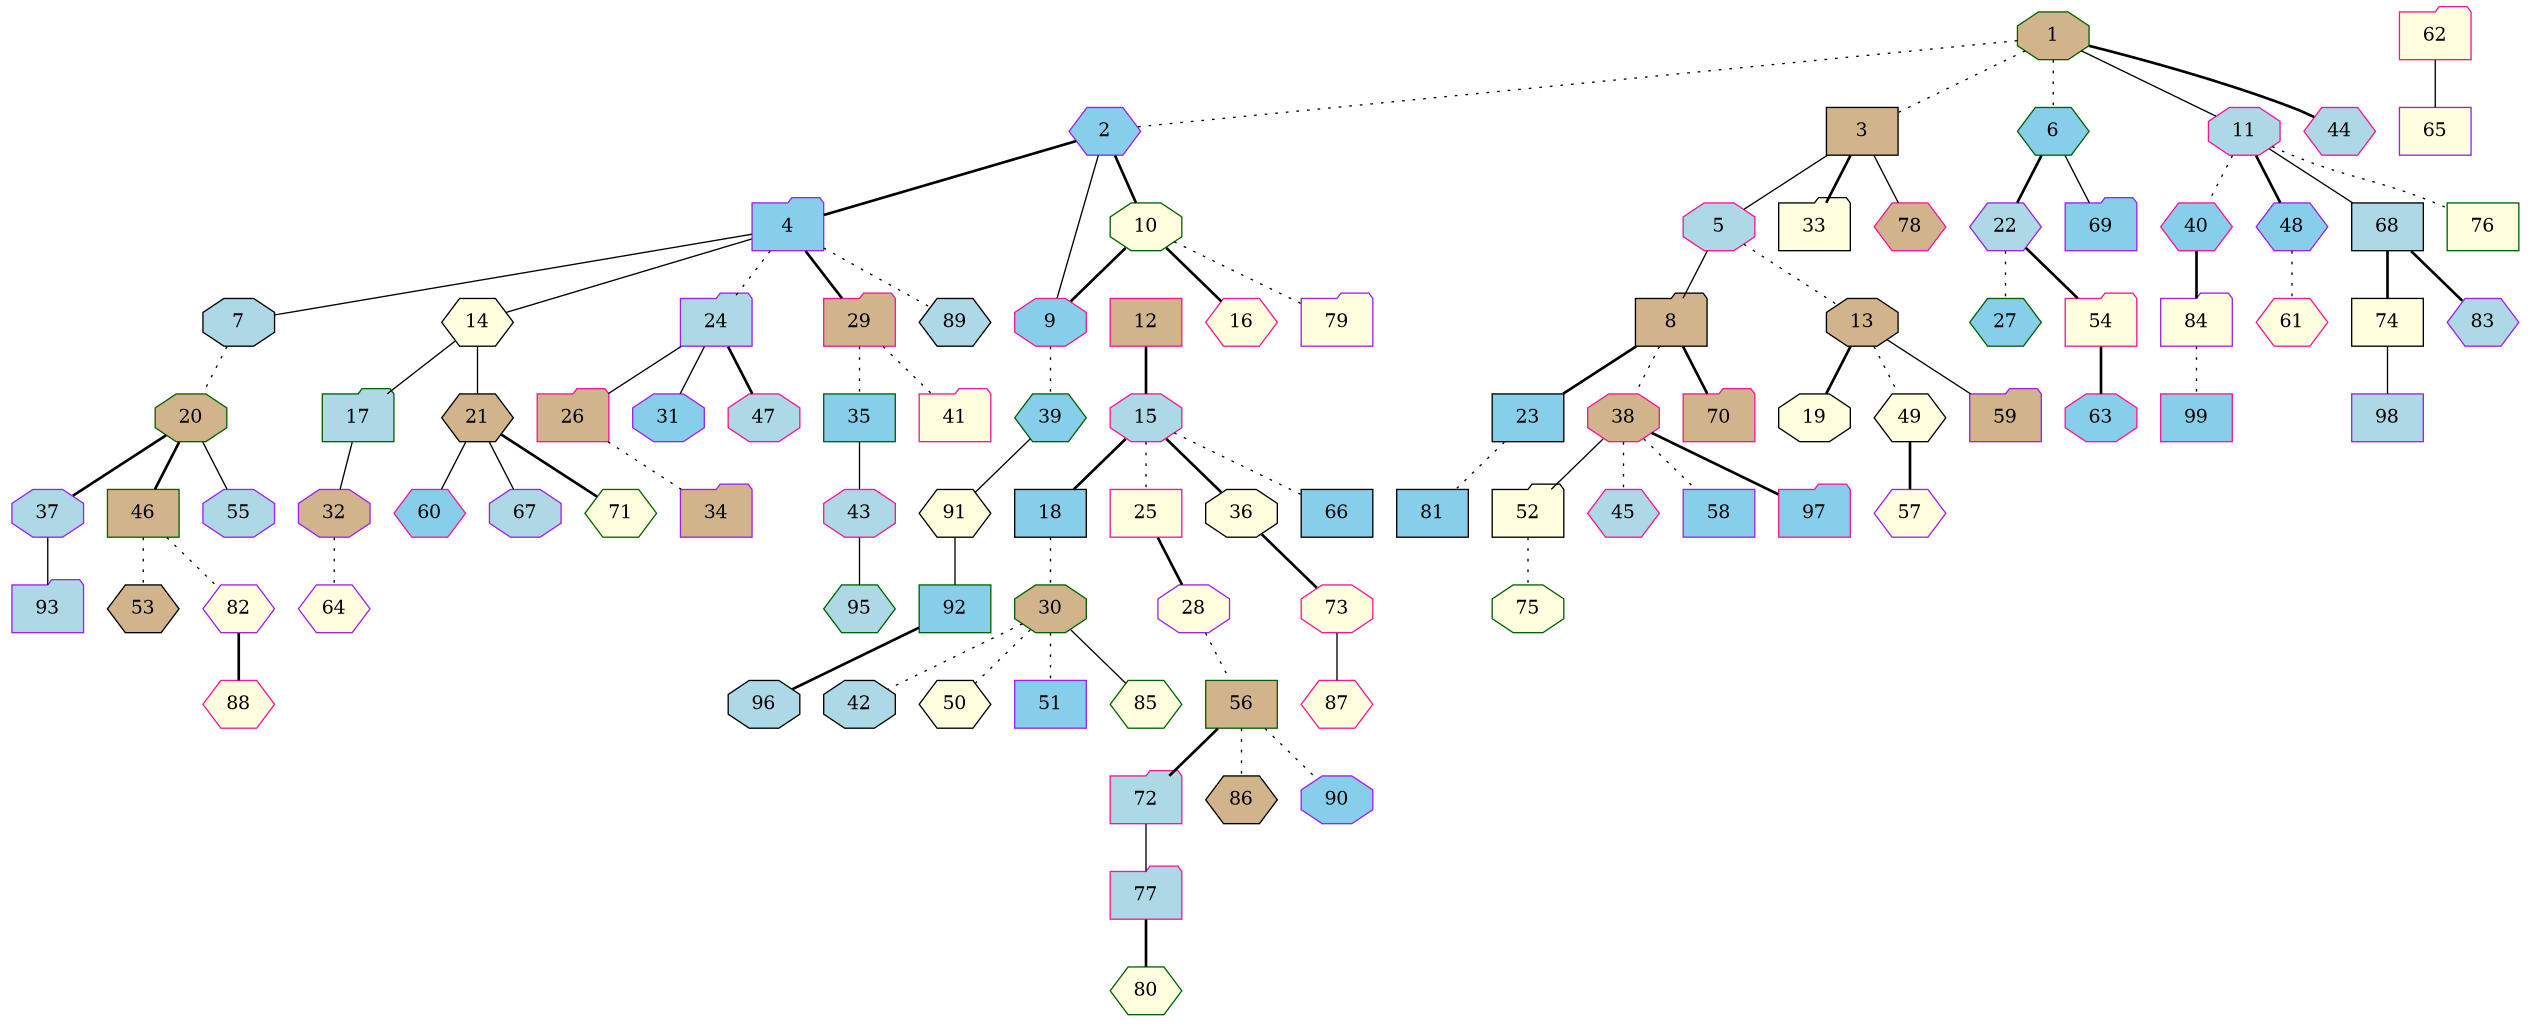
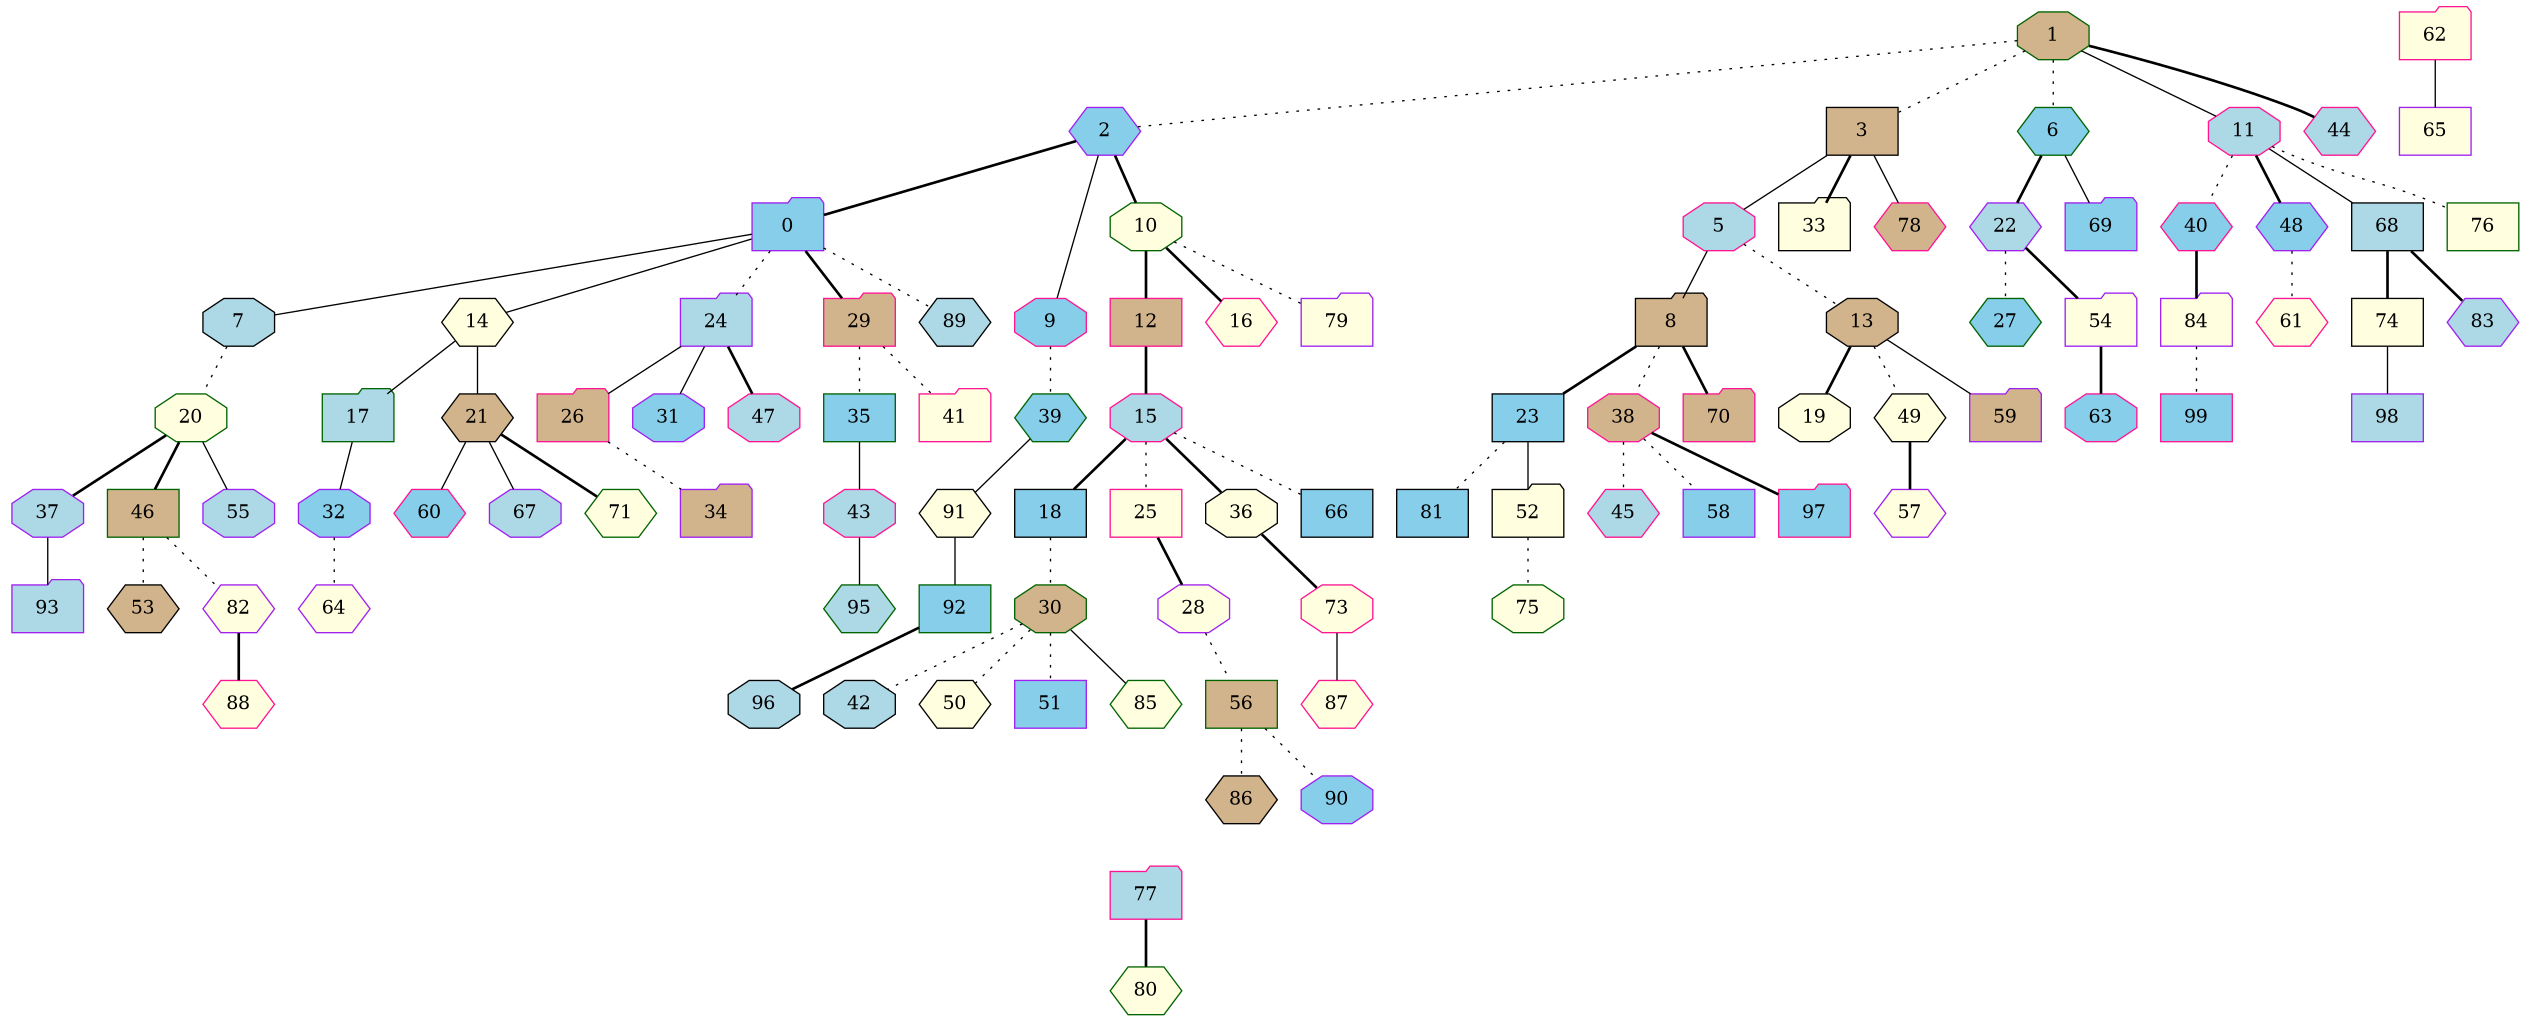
node "4": label "4" -> "0"
edge "10" -- "9": now "10" -- "12"
node "54": color deeppink -> purple
node "20": fillcolor tan -> lightyellow
edge "38" -- "52": now "23" -- "52"
node "32": fillcolor tan -> skyblue
node "72": removed
